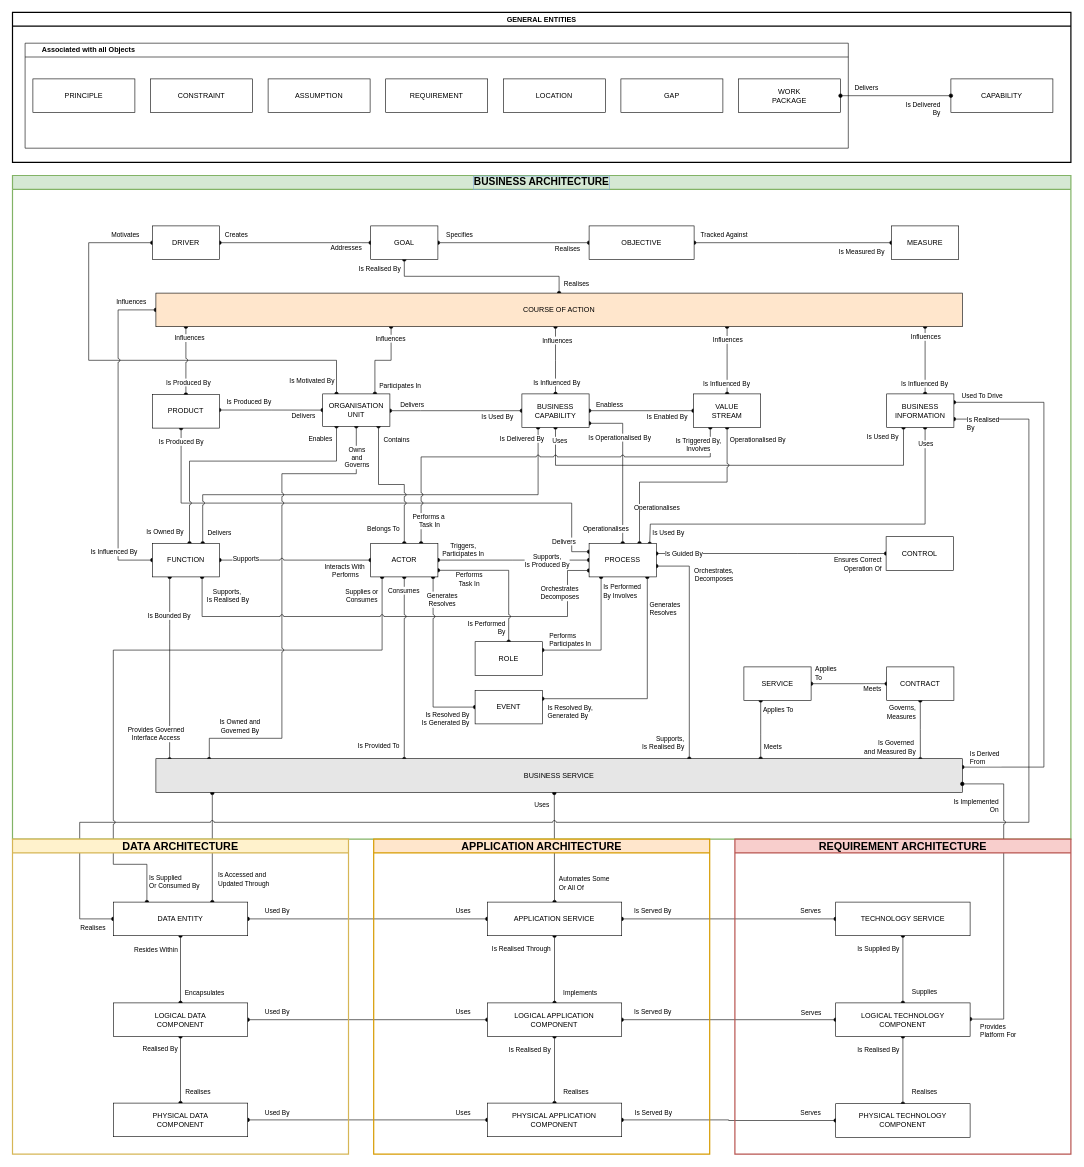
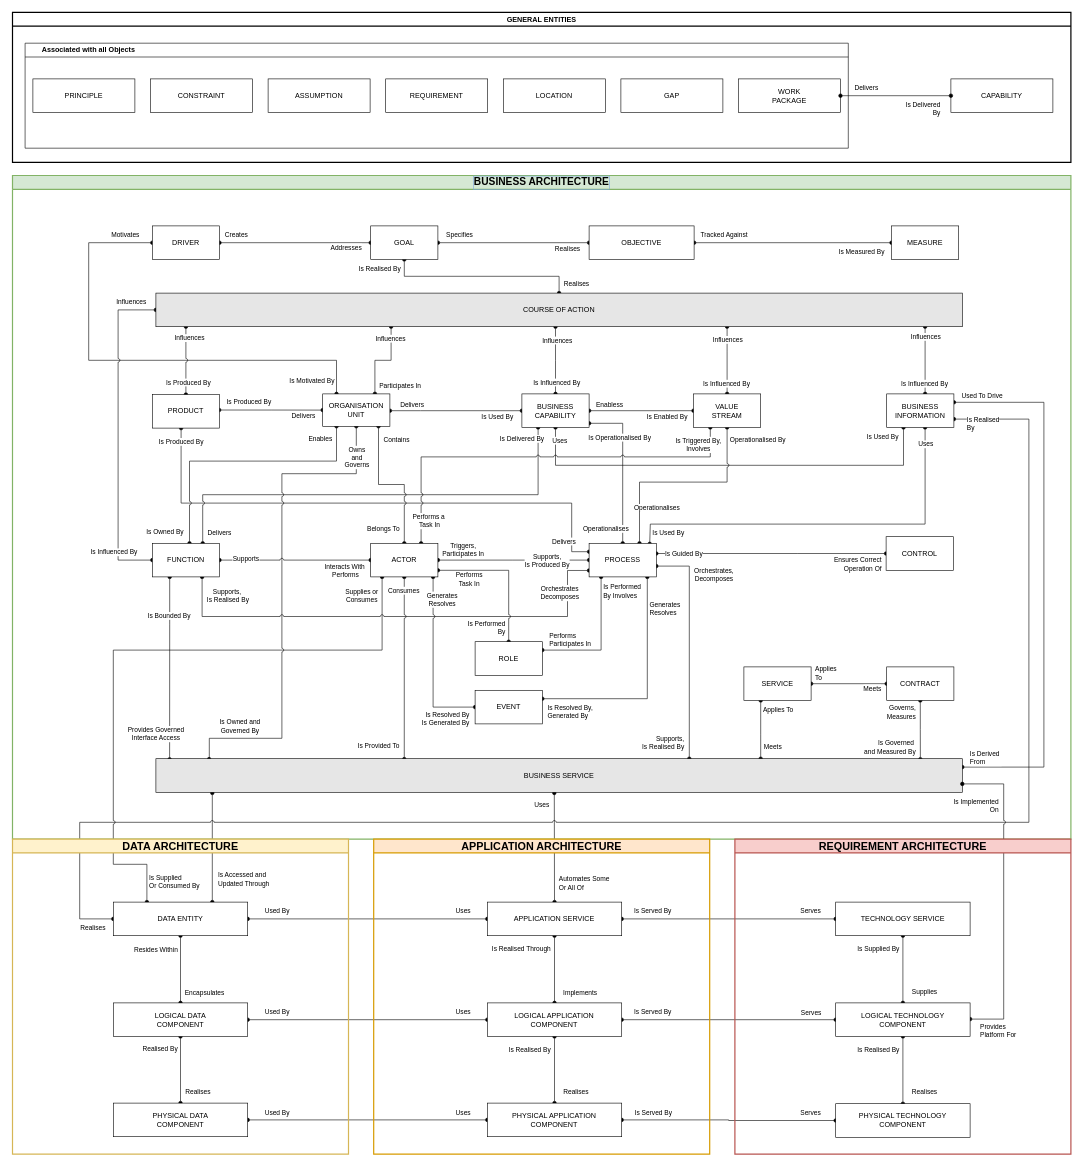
node "COURSE OF ACTION": fillcolor #ffe6cc -> #e6e6e6
